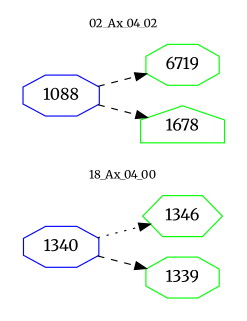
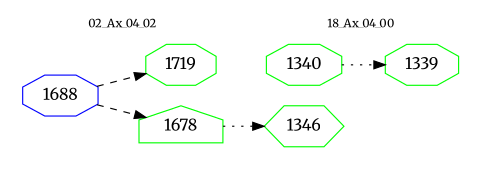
node "6719": label "6719" -> "1719"
node "1088": label "1088" -> "1688"
edge "1340" -> "1346": now "1678" -> "1346"
node "1340": color blue -> green
edge "1340" -> "1339": style dashed -> dotted
